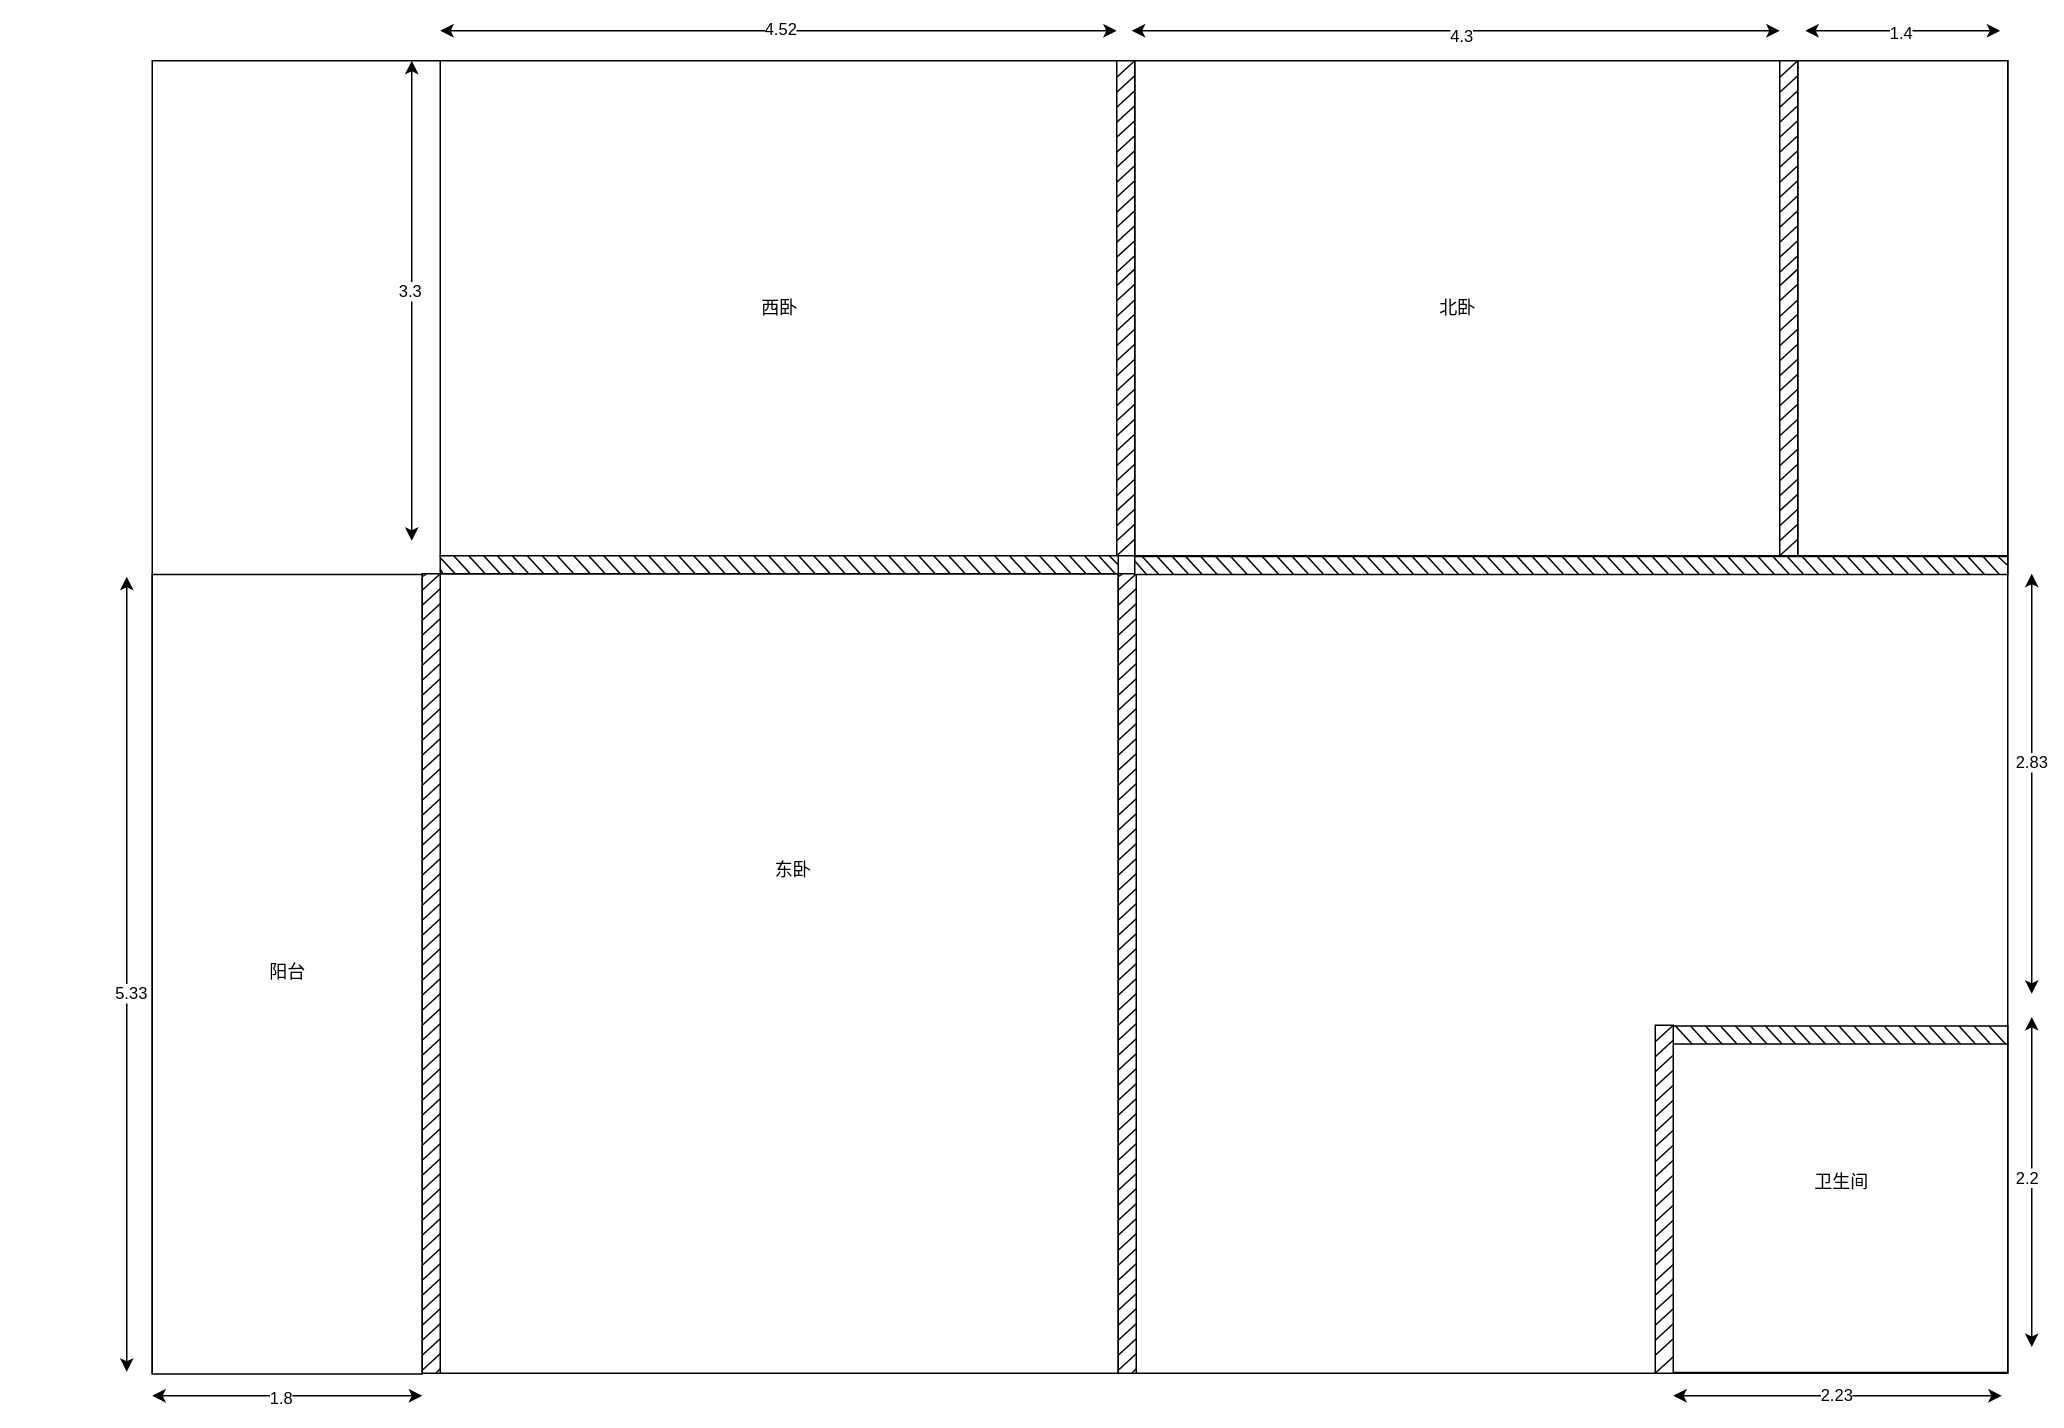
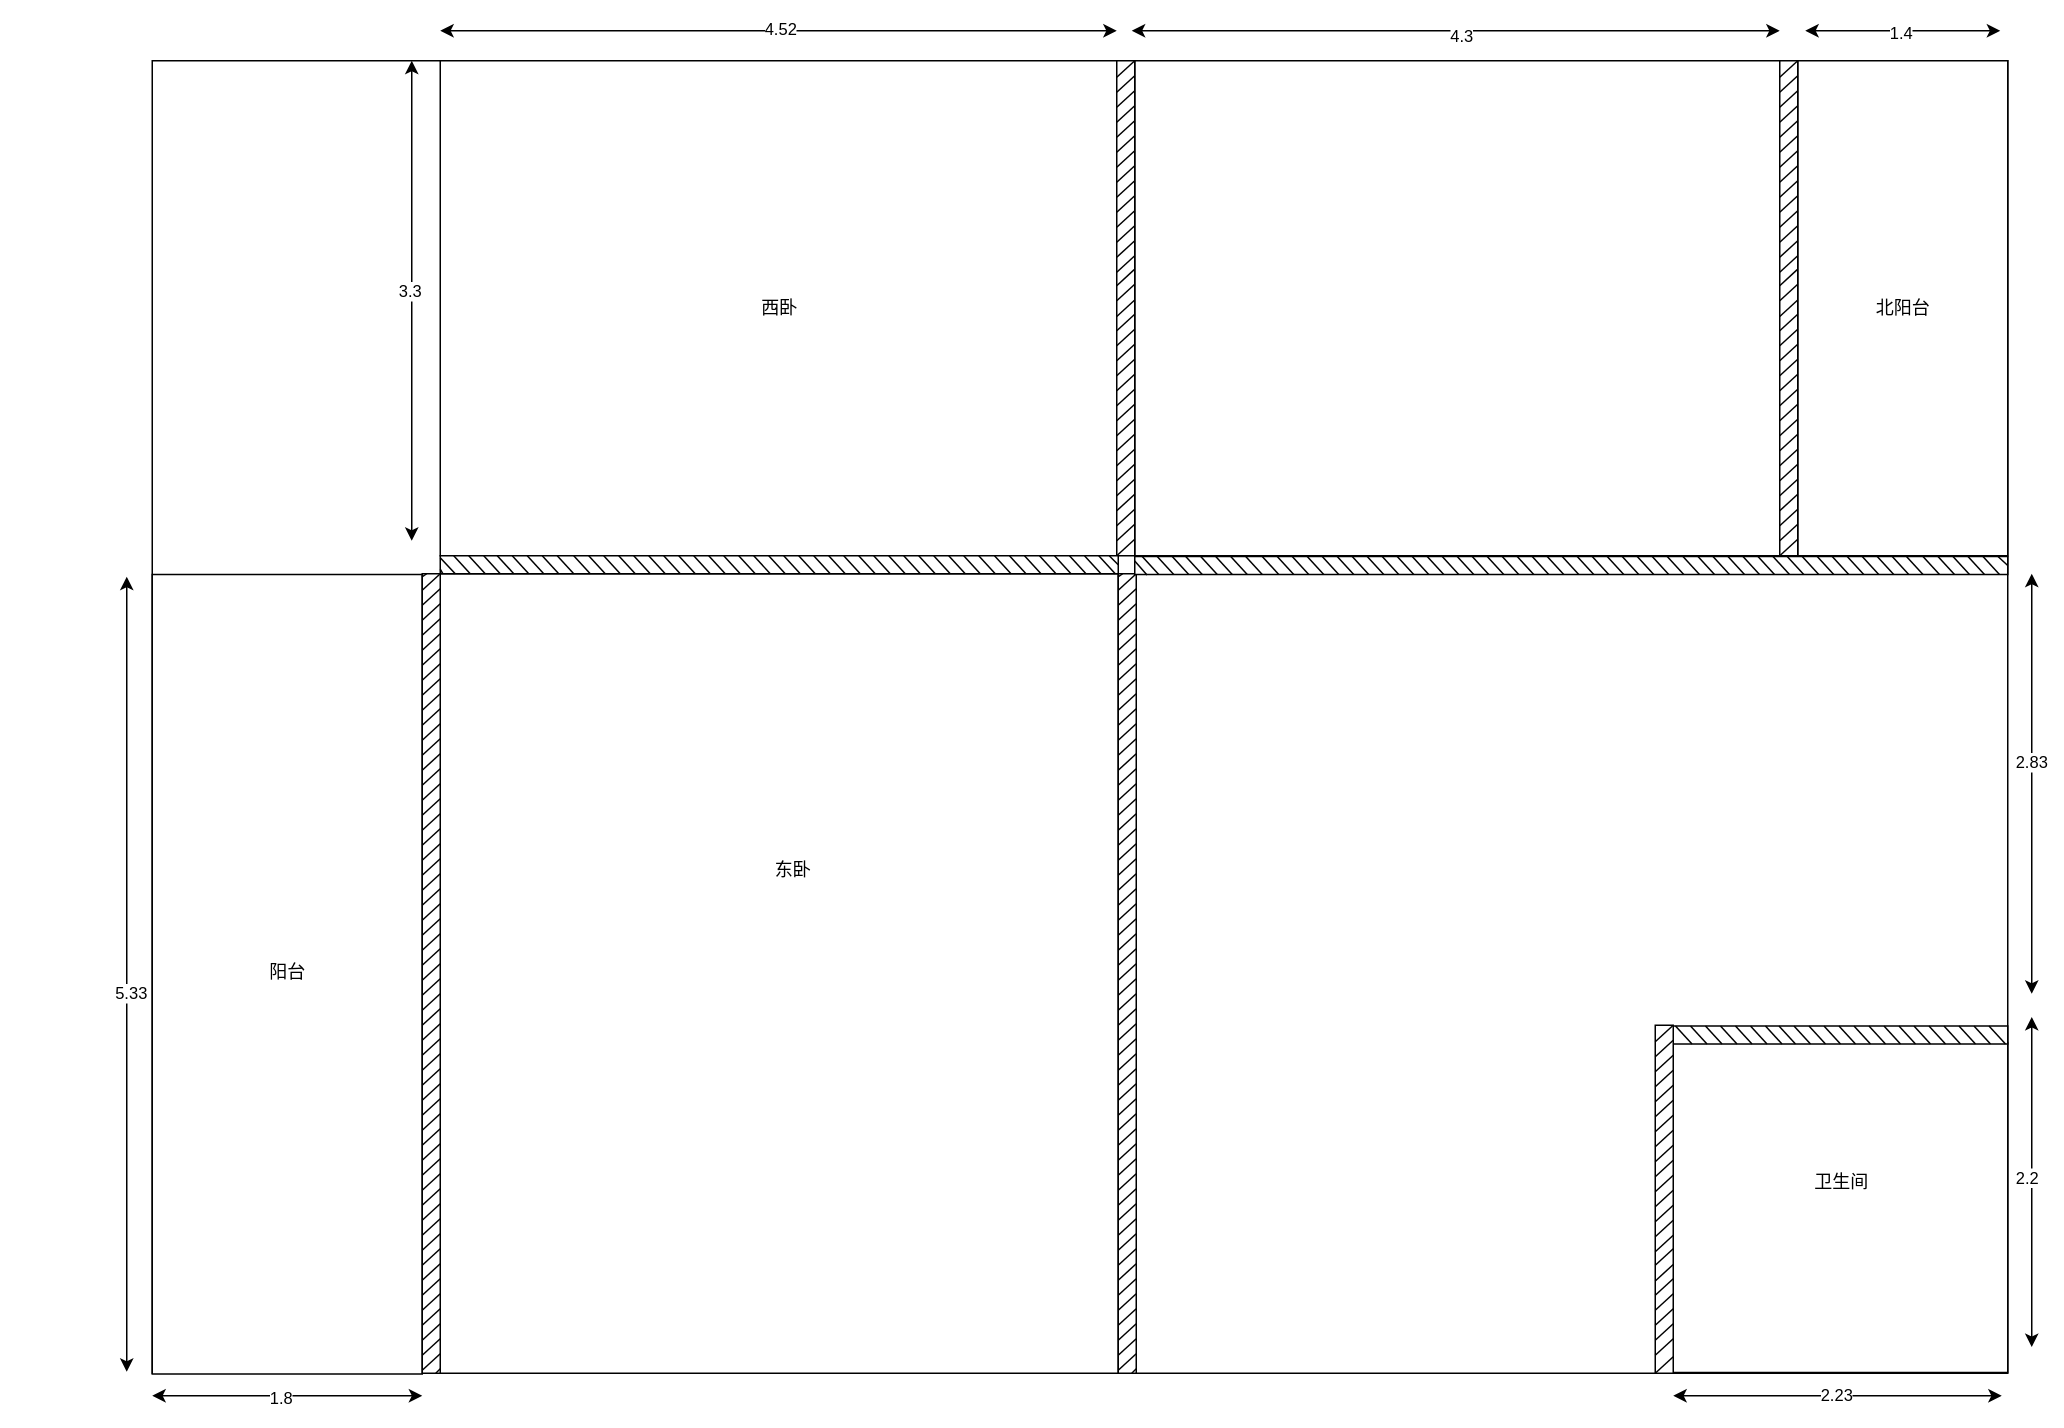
node "北卧": removed
node "北阳台": added
